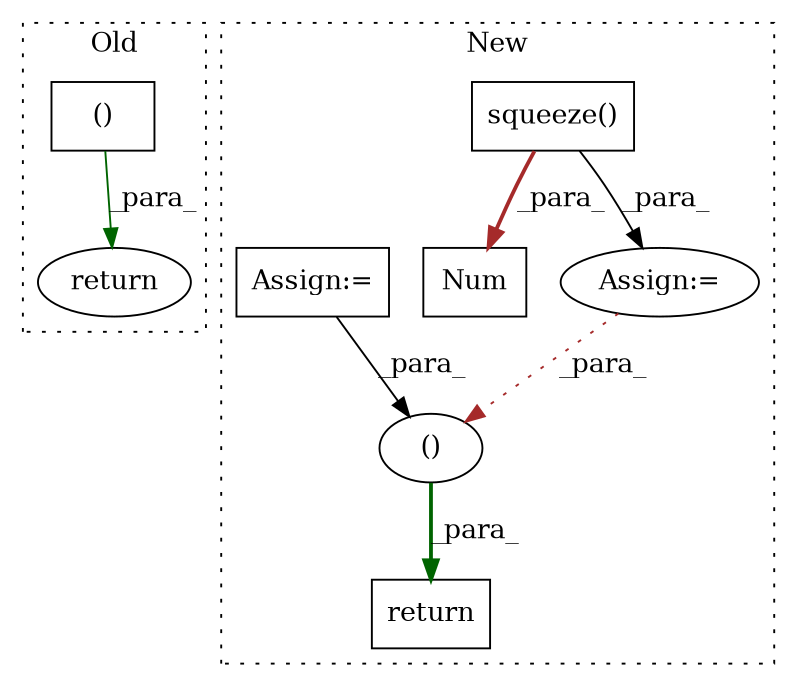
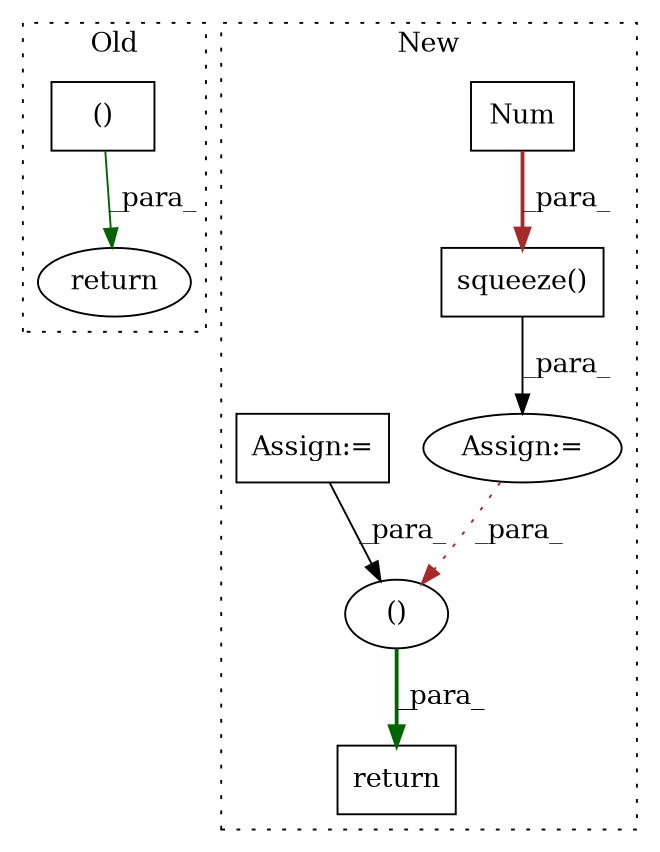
edge "squeeze()" -> "Num": reversed
